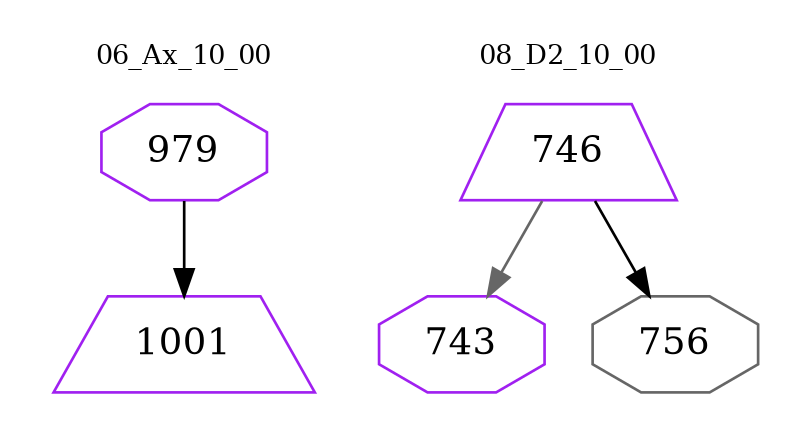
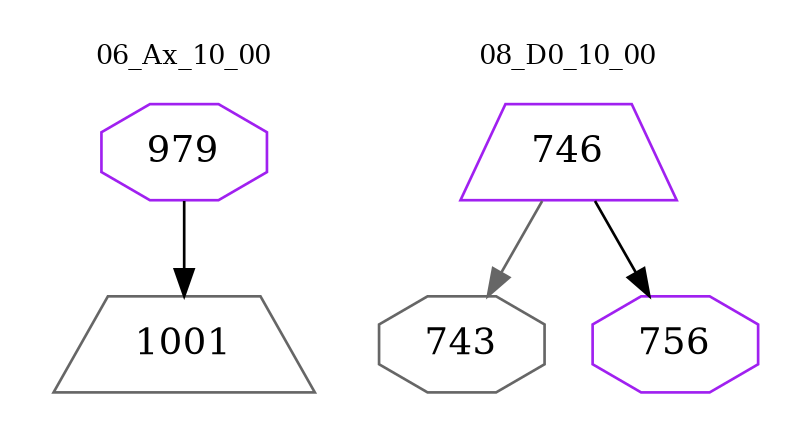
cluster "08_D2_10_00": label "08_D2_10_00" -> "08_D0_10_00"
node "1001": color purple -> gray40
node "743": color purple -> gray40
node "756": color gray40 -> purple
